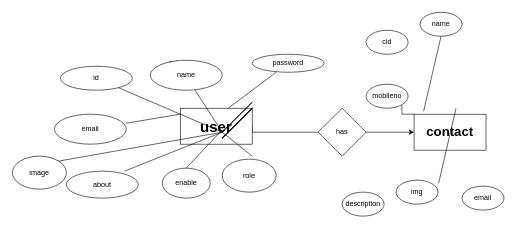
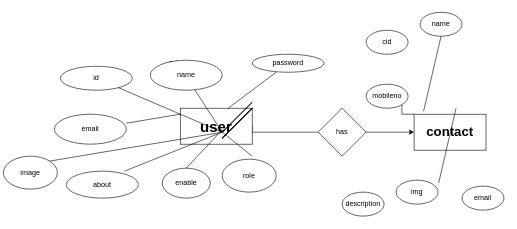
node "image": moved (39, 173) -> (30, 173)
